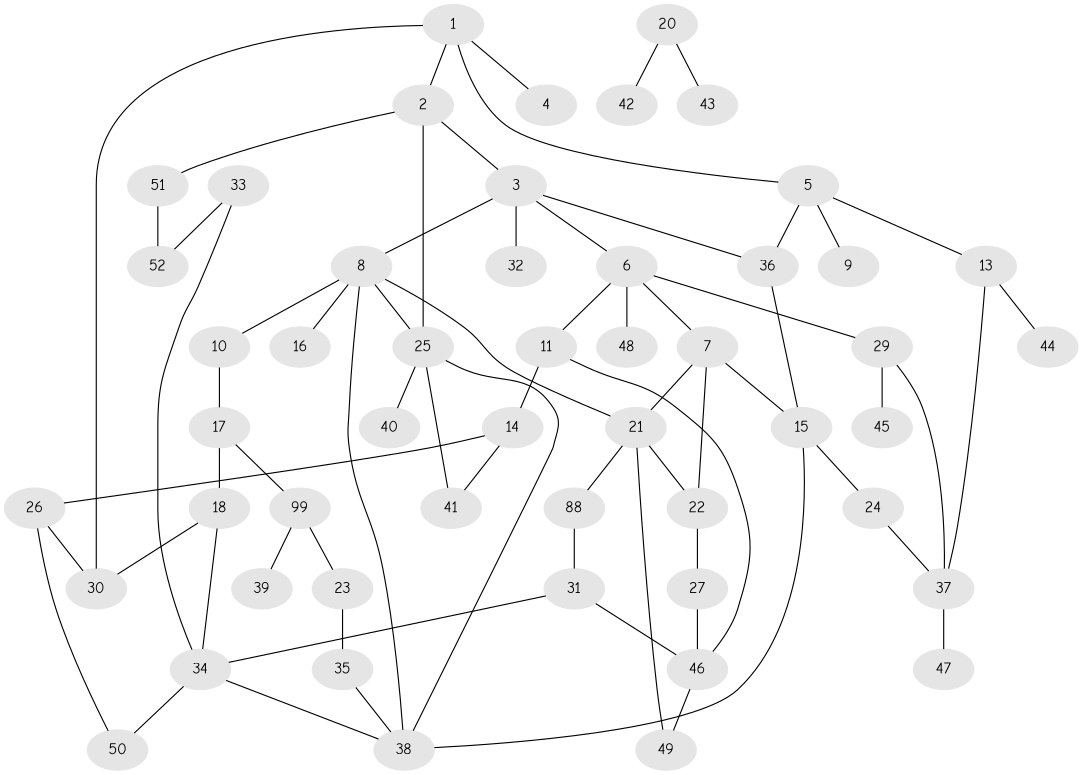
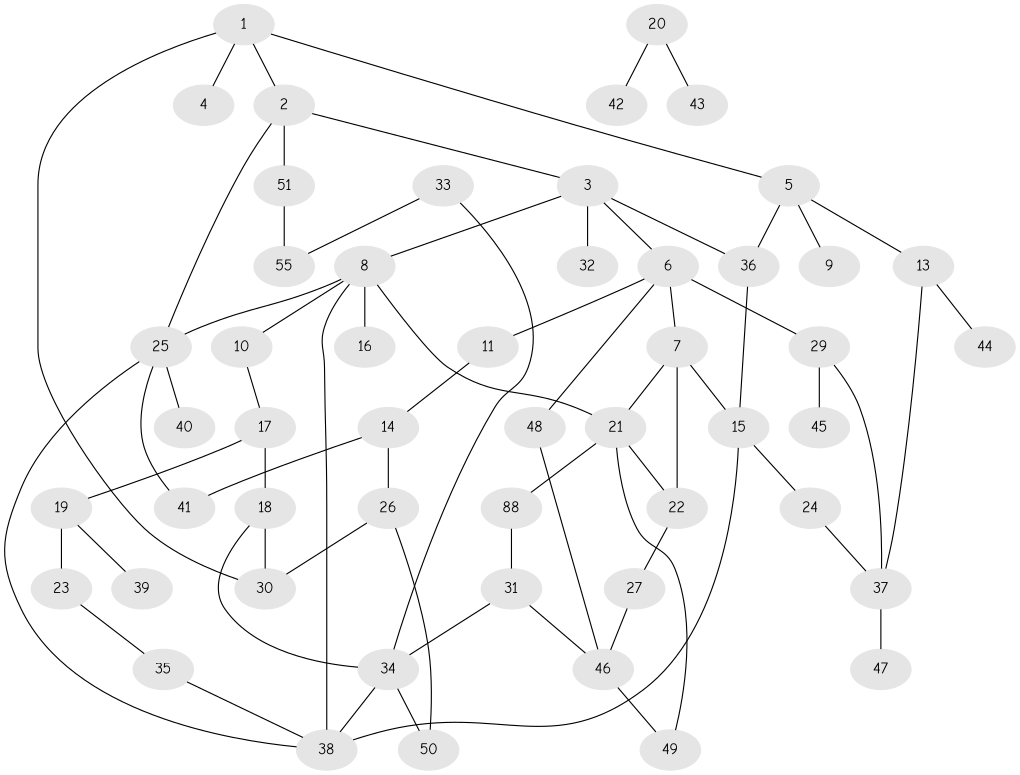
node "52": label "52" -> "55"
edge "11" -- "46": now "48" -- "46"
node "99": label "99" -> "19"
